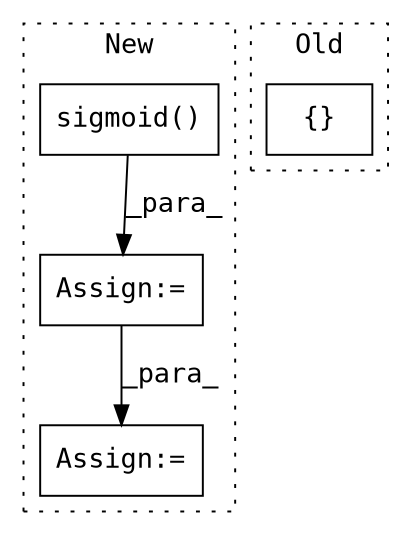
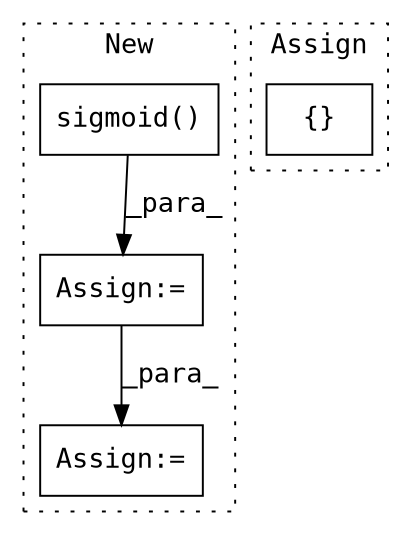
cluster "Old": label "Old" -> "Assign"
